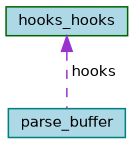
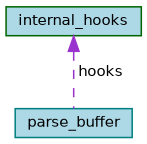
node "hooks_hooks": label "hooks_hooks" -> "internal_hooks"
